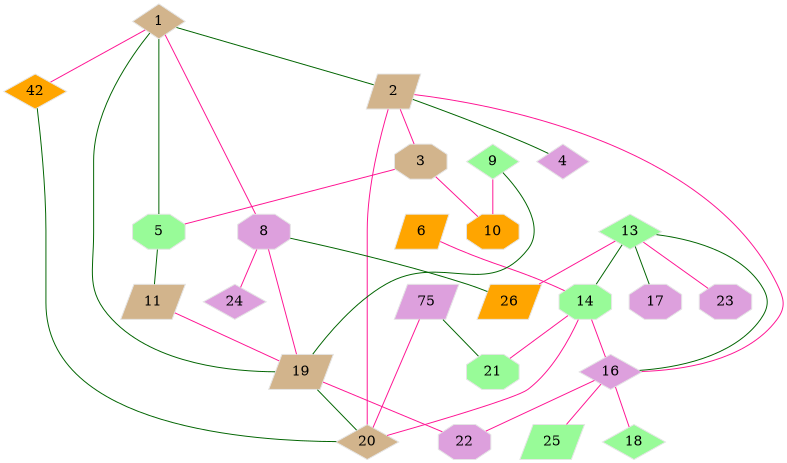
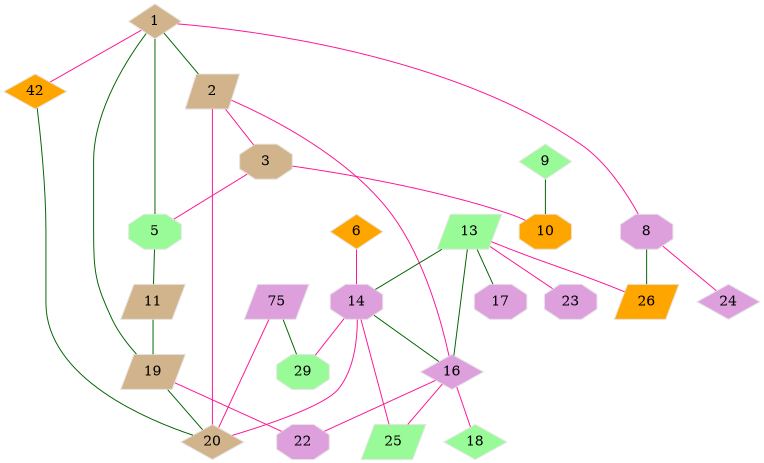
node "4": removed
edge "9" -- "10": color deeppink -> darkgreen
node "6": shape parallelogram -> diamond
node "13": shape diamond -> parallelogram
edge "9" -- "19": removed
edge "8" -- "19": removed
node "14": fillcolor palegreen -> plum
edge "11" -- "19": color deeppink -> darkgreen
edge "14" -- "16": color deeppink -> darkgreen
edge "14" -- "25": added
node "21": label "21" -> "29"
